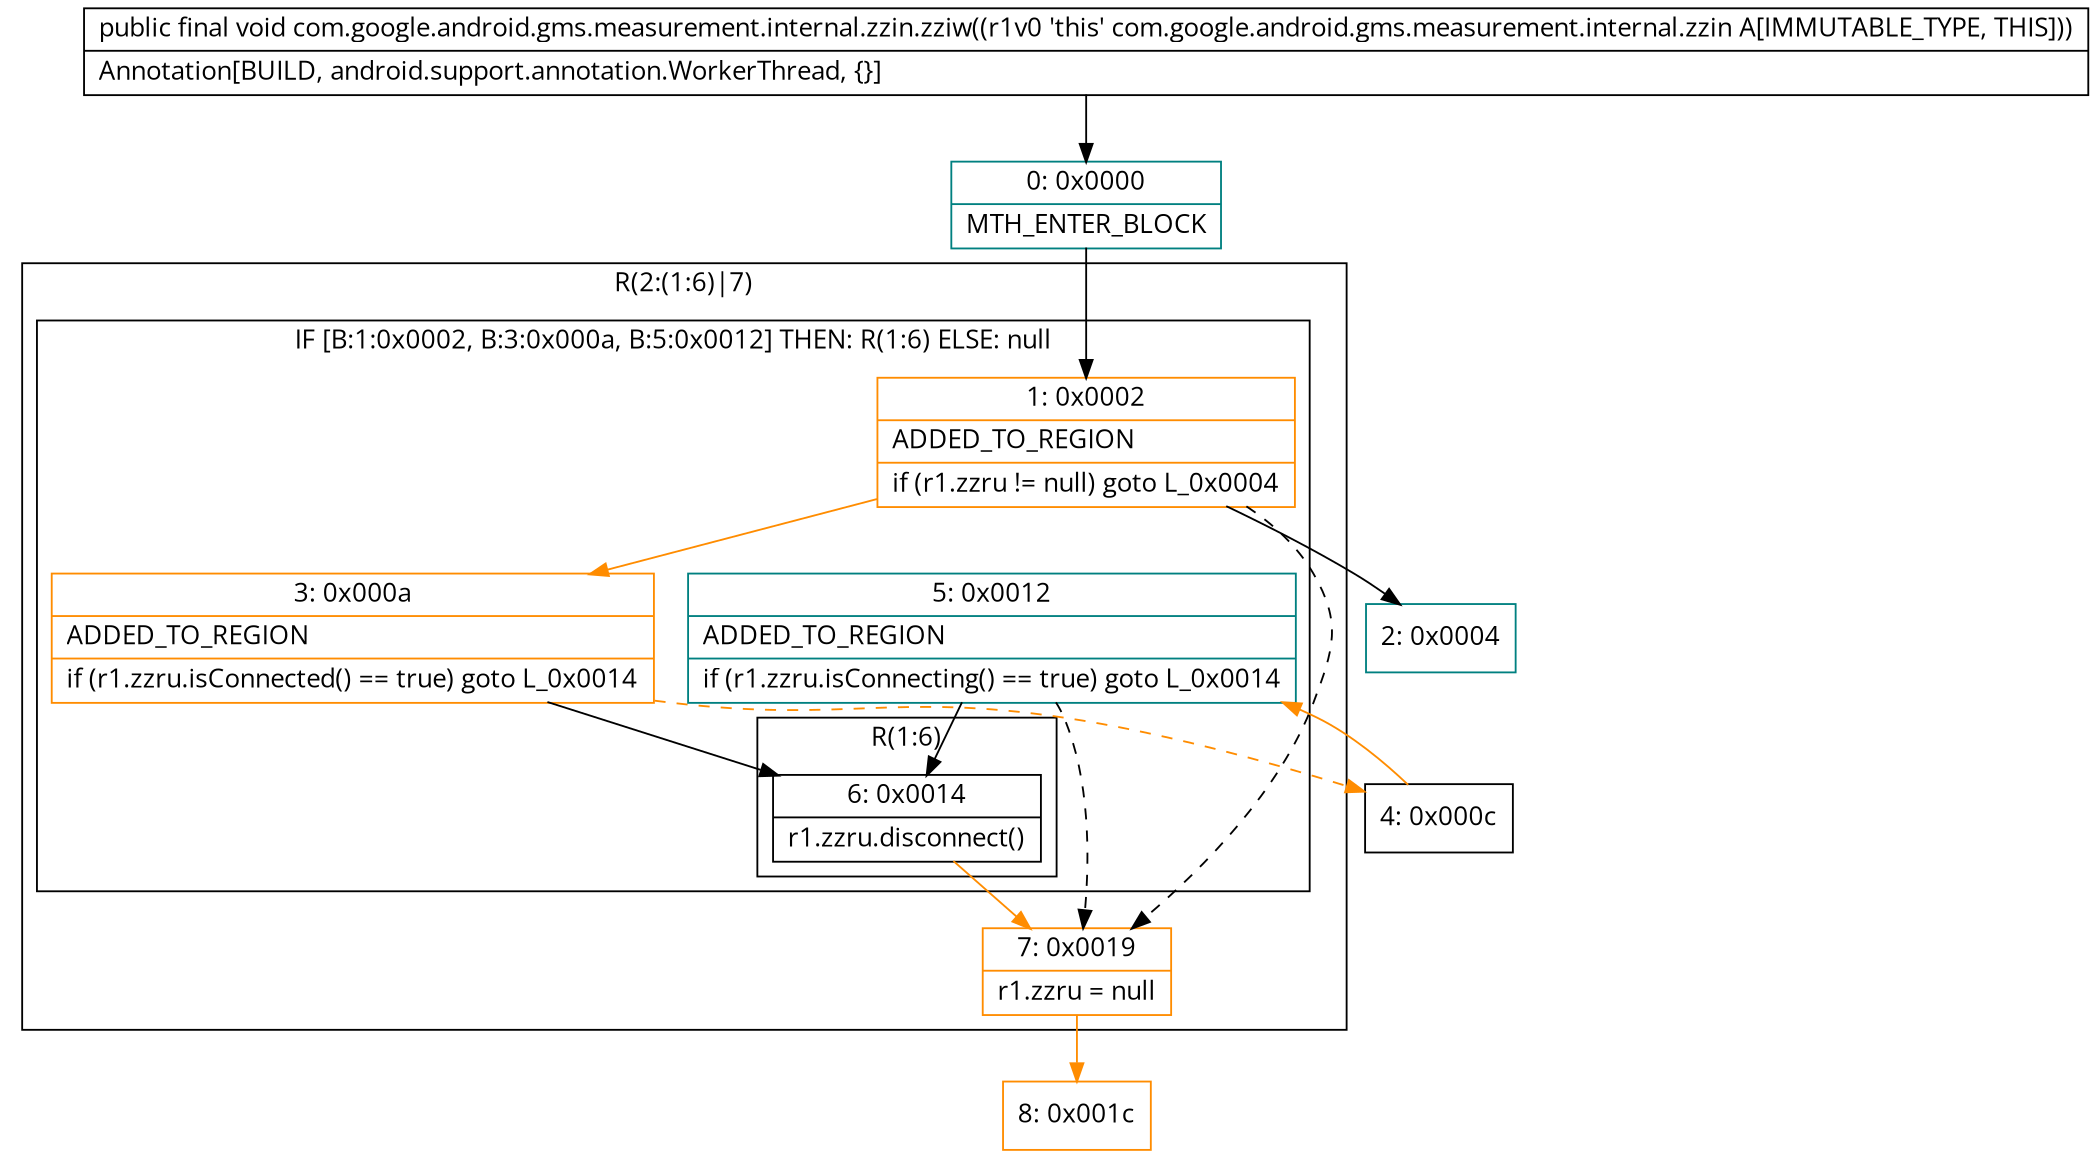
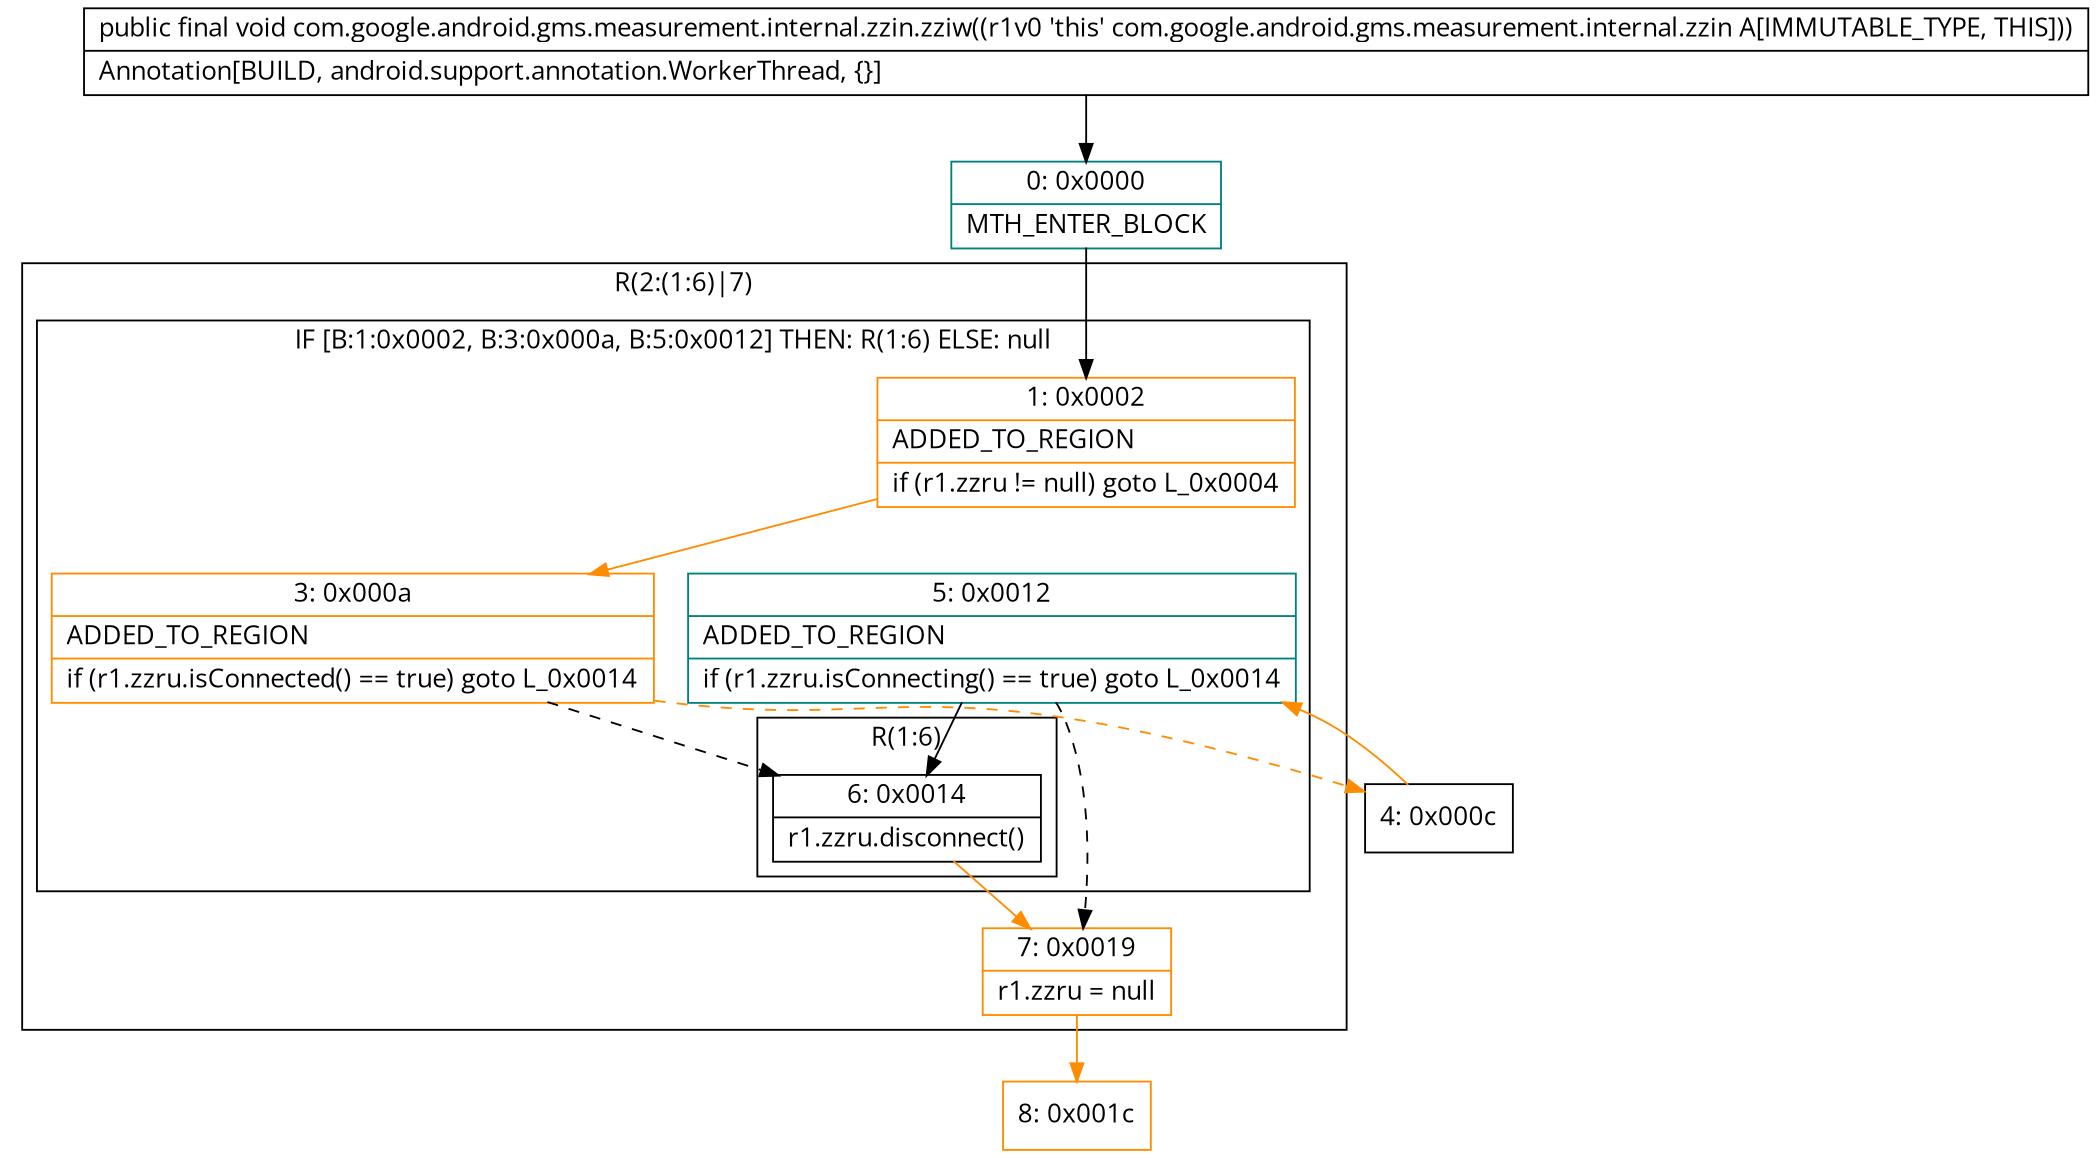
node "2: 0x0004": removed
edge "3: 0x000a" -> "6: 0x0014": style solid -> dashed
edge "1: 0x0002" -> "7: 0x0019": removed
